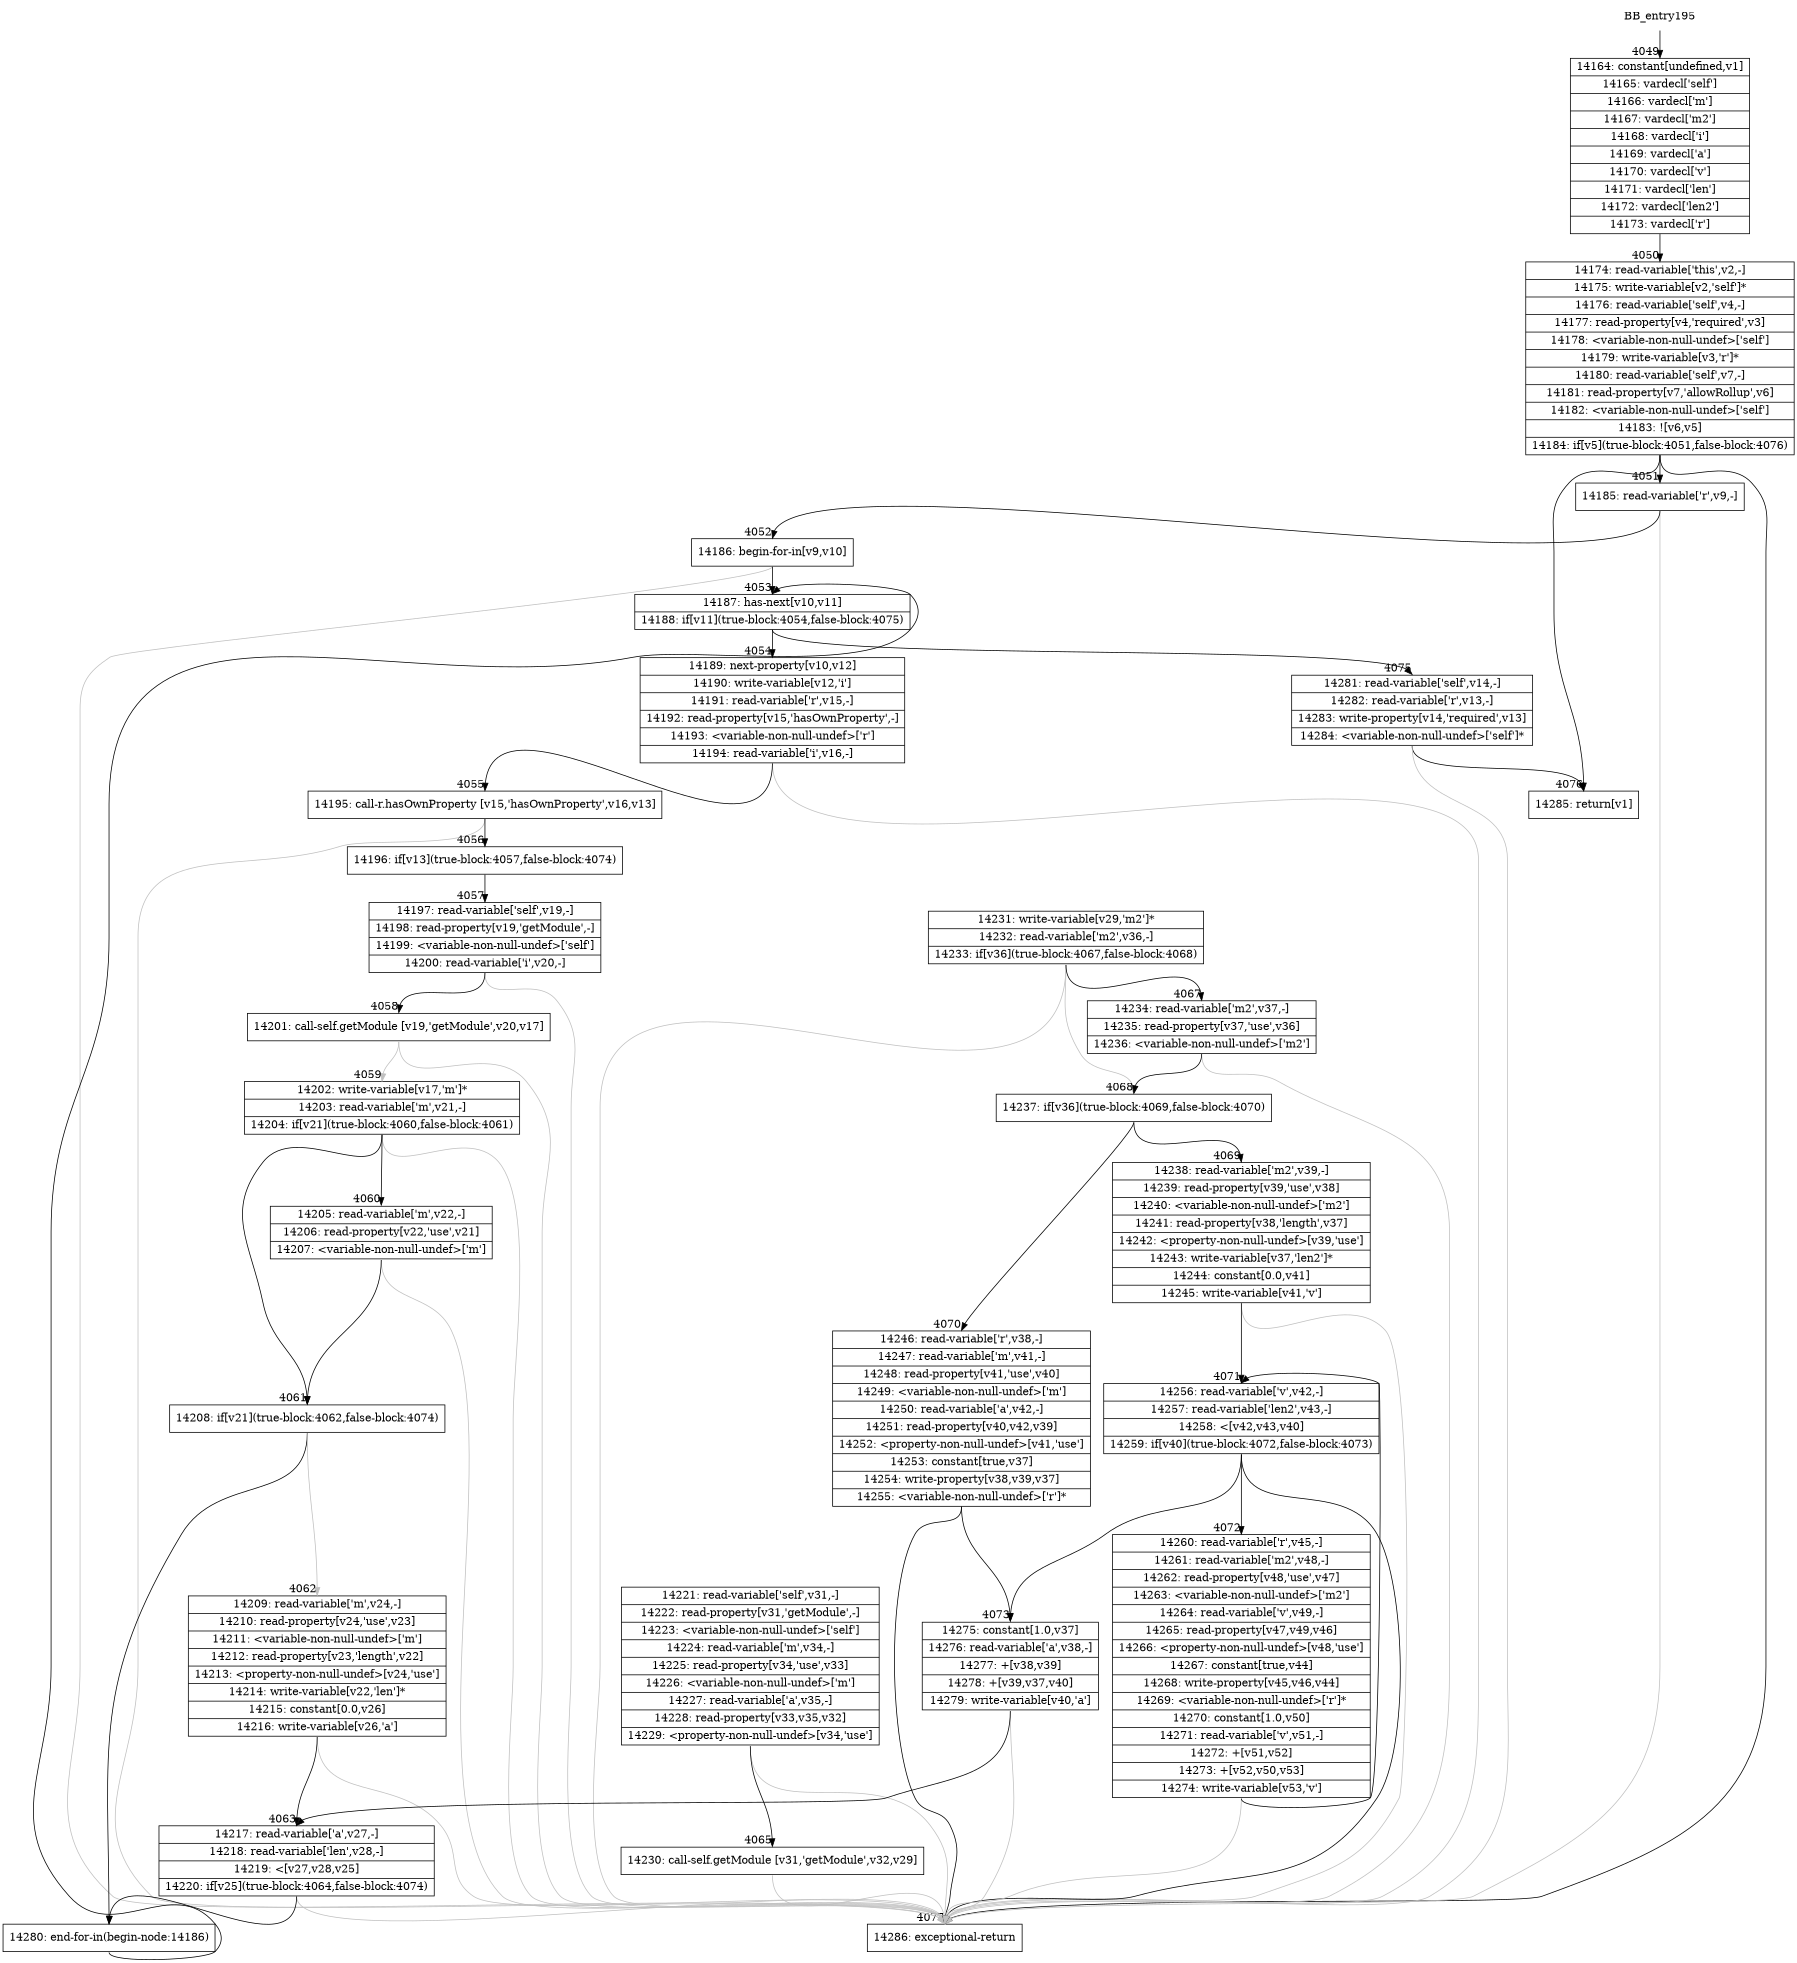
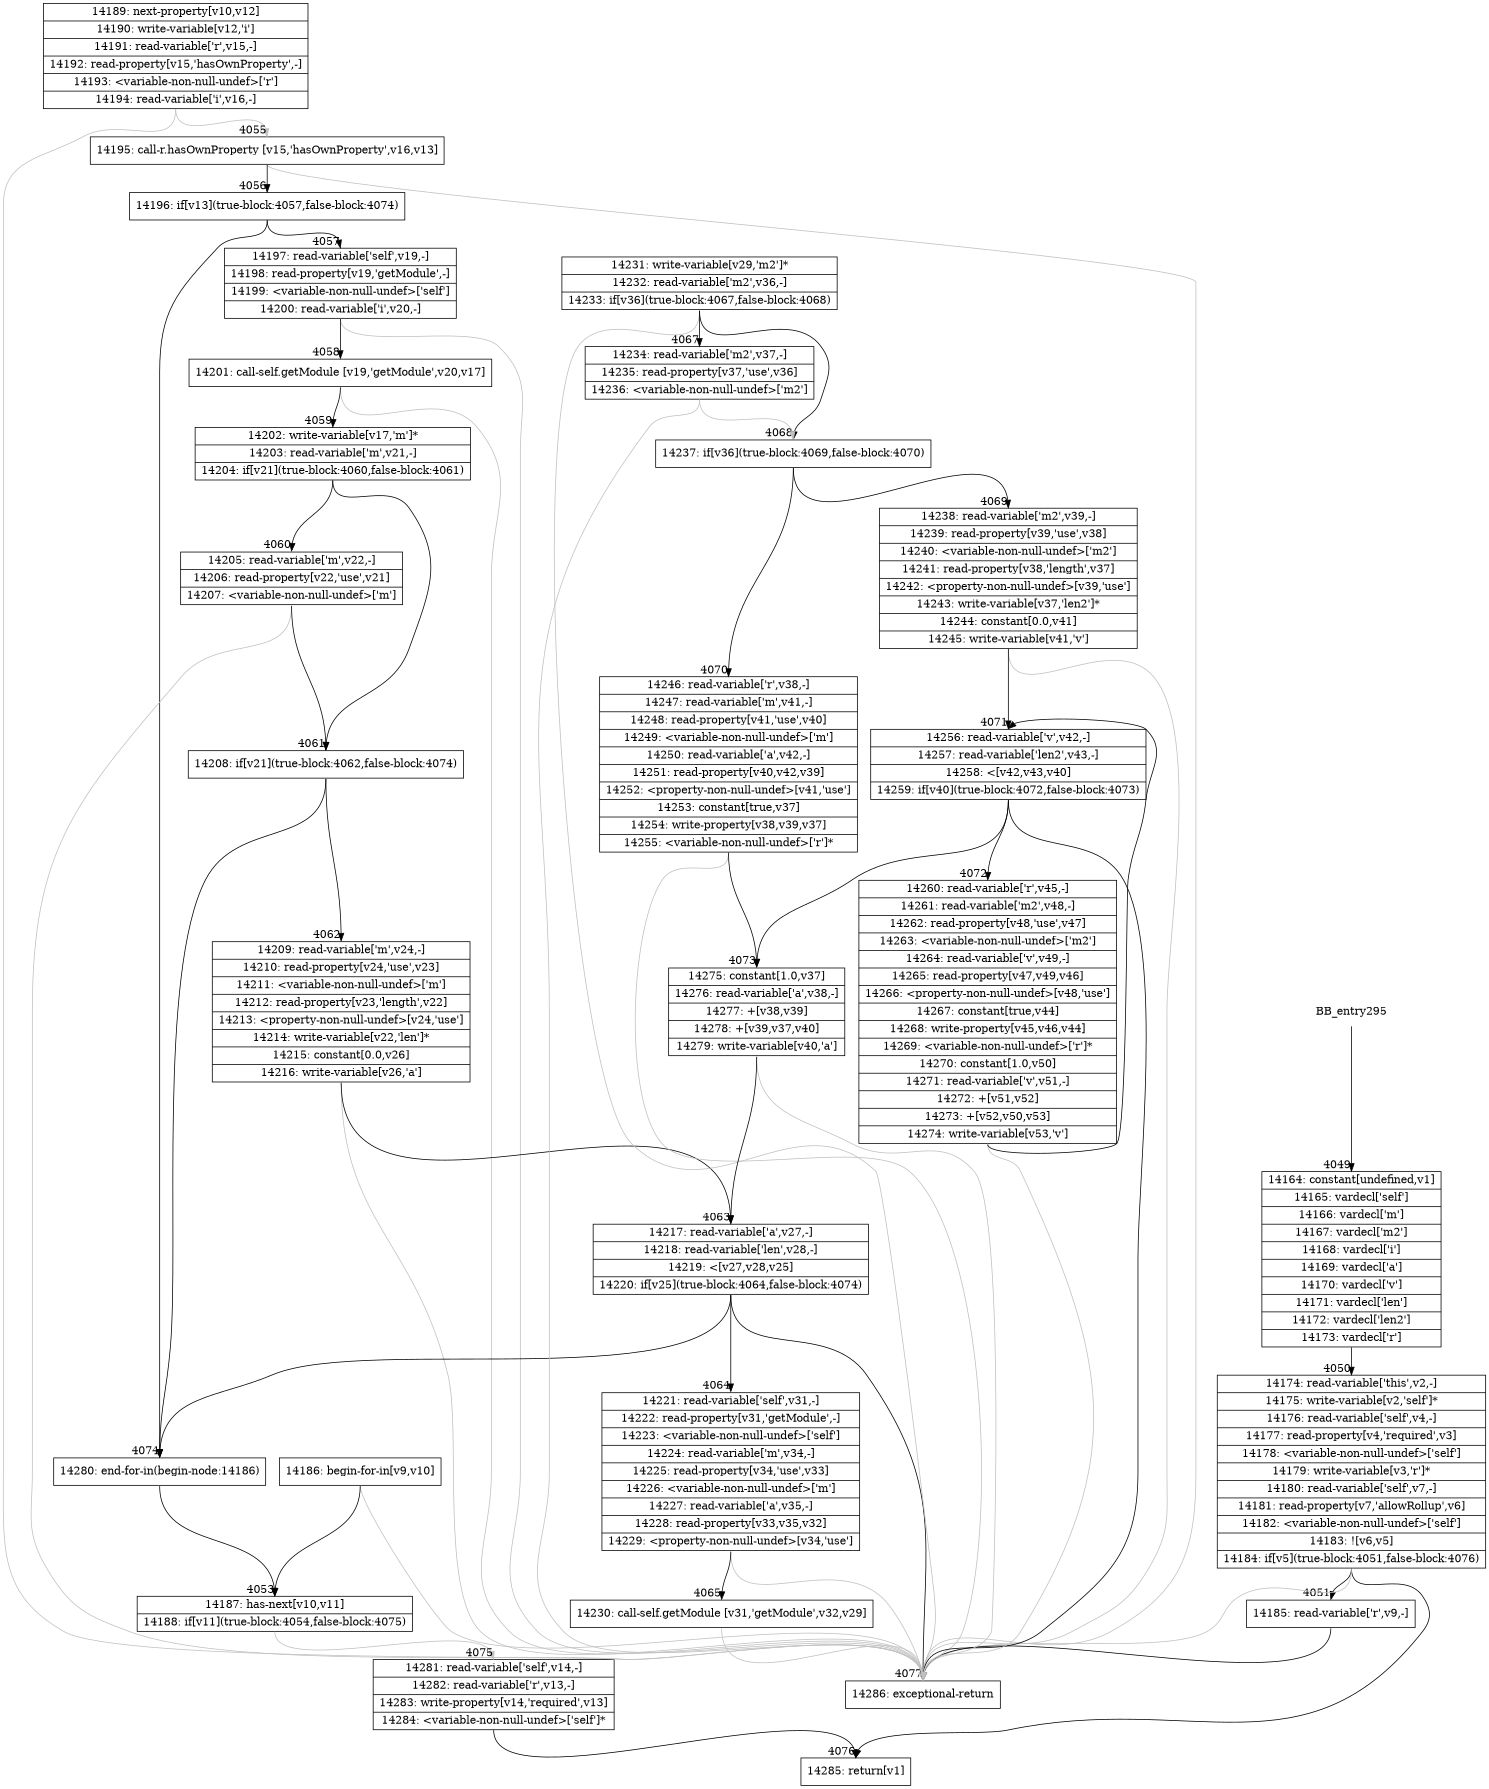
node "BB_entry195": label "BB_entry195" -> "BB_entry295"
edge "14185: read-variable['r',v9,-]" -> "14186: begin-for-in[v9,v10]": removed
edge "14187: has-next[v10,v11]" -> "14189: next-property[v10,v12]": removed
edge "14187: has-next[v10,v11]" -> "14281: read-variable['self',v14,-]": color black -> gray
edge "14189: next-property[v10,v12]" -> "14195: call-r.hasOwnProperty [v15,'hasOwnProperty',v16,v13]": color black -> gray
edge "14196: if[v13](true-block:4057,false-block:4074)" -> "14280: end-for-in(begin-node:14186)": added
edge "14231: write-variable[v29,'m2']*" -> "14237: if[v36](true-block:4069,false-block:4070)": color gray -> black
edge "14201: call-self.getModule [v19,'getModule',v20,v17]" -> "14202: write-variable[v17,'m']*": color gray -> black
edge "14234: read-variable['m2',v37,-]" -> "14237: if[v36](true-block:4069,false-block:4070)": color black -> gray
edge "14217: read-variable['a',v27,-]" -> "14221: read-variable['self',v31,-]": added
edge "14174: read-variable['this',v2,-]" -> "14286: exceptional-return": color black -> gray
edge "14185: read-variable['r',v9,-]" -> "14286: exceptional-return": color gray -> black
edge "14208: if[v21](true-block:4062,false-block:4074)" -> "14209: read-variable['m',v24,-]": color gray -> black
edge "14281: read-variable['self',v14,-]" -> "14286: exceptional-return": removed
edge "14202: write-variable[v17,'m']*" -> "14286: exceptional-return": removed
edge "14246: read-variable['r',v38,-]" -> "14286: exceptional-return": color black -> gray
edge "14217: read-variable['a',v27,-]" -> "14286: exceptional-return": color gray -> black
